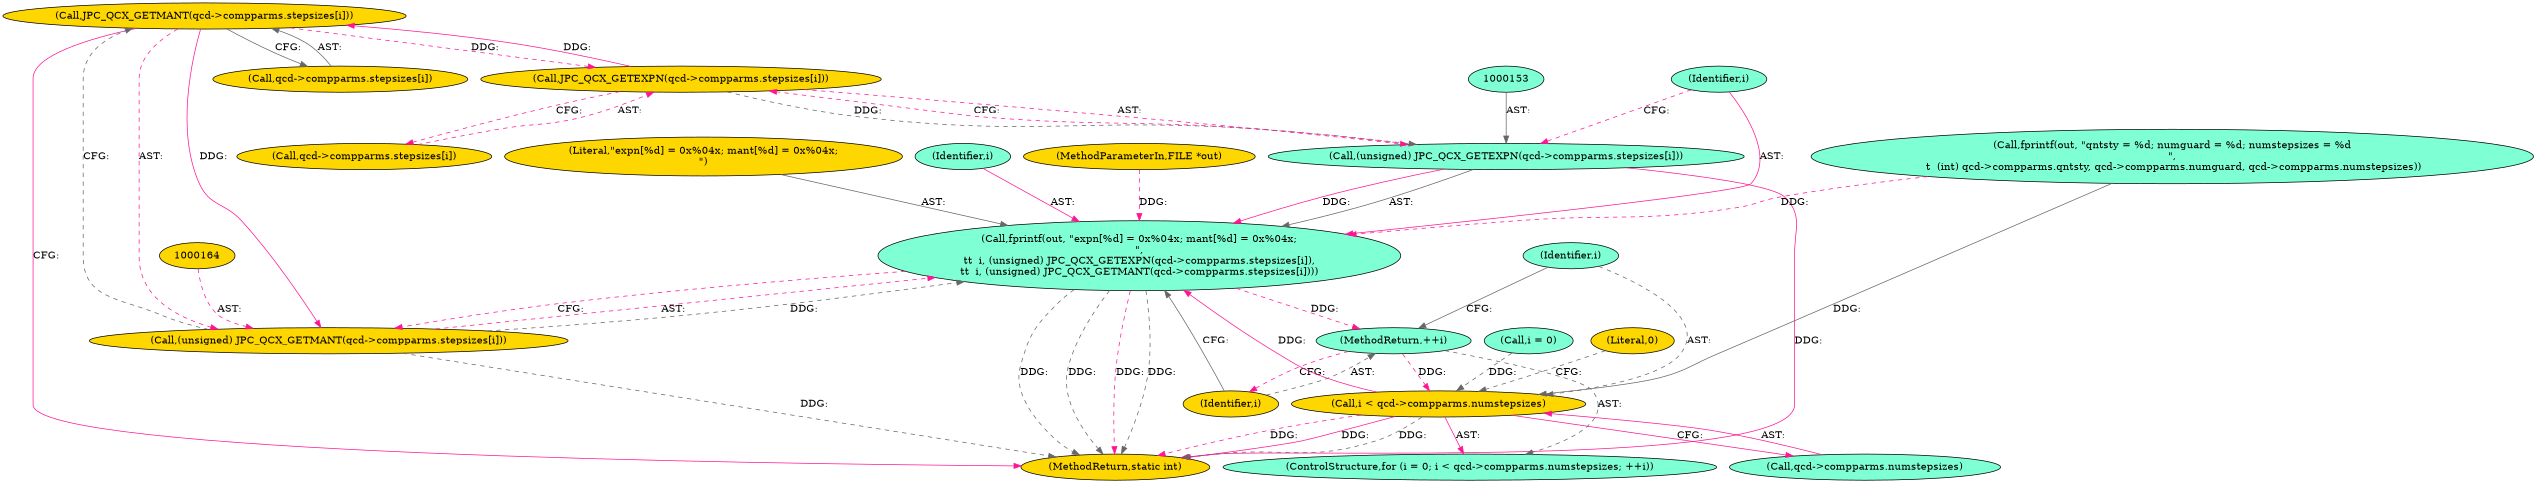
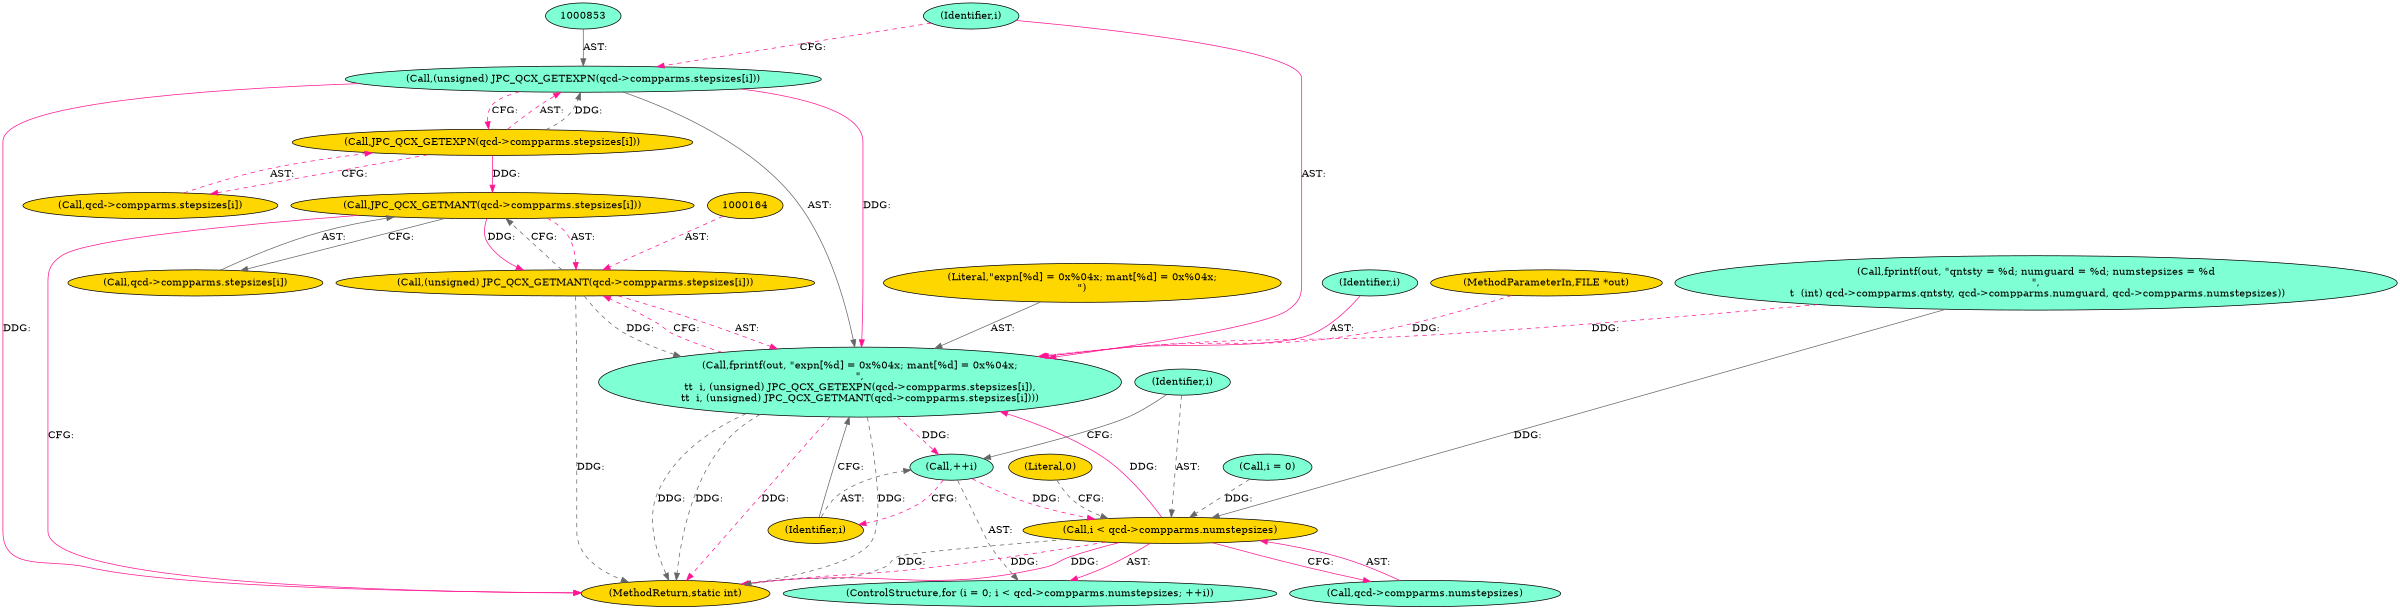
edge "(Call,JPC_QCX_GETMANT(qcd->compparms.stepsizes[i]))" -> "(Call,JPC_QCX_GETEXPN(qcd->compparms.stepsizes[i]))": removed, label "DDG:"
node "1000153": label "1000153" -> "1000853"
node "(MethodReturn,++i)": label "(MethodReturn,++i)" -> "(Call,++i)"
